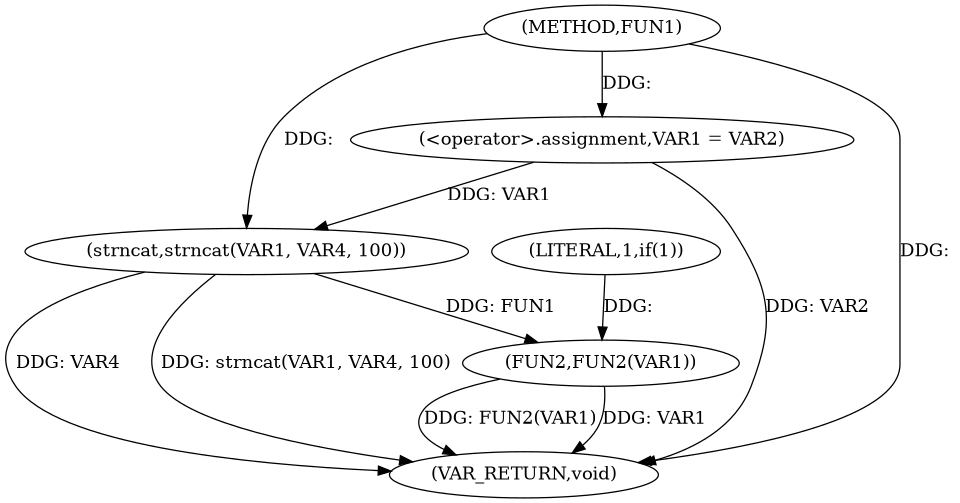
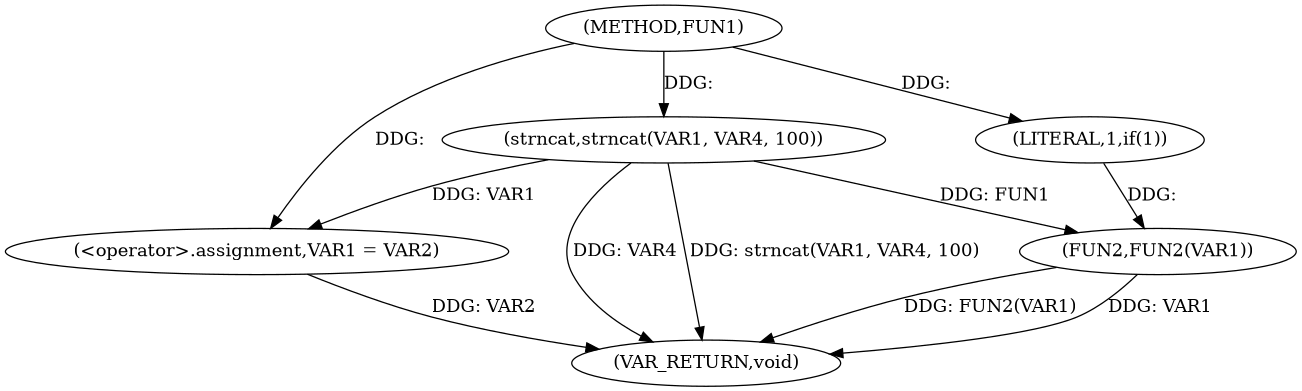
edge "(<operator>.assignment,VAR1 = VAR2)" -> "(strncat,strncat(VAR1, VAR4, 100))": reversed
edge "(METHOD,FUN1)" -> "(VAR_RETURN,void)": now "(METHOD,FUN1)" -> "(LITERAL,1,if(1))"
